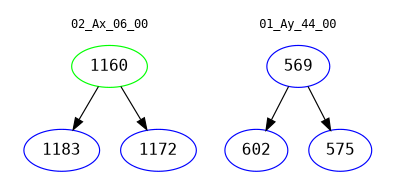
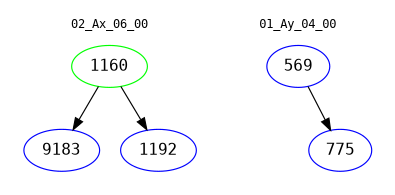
cluster "01_Ay_44_00": label "01_Ay_44_00" -> "01_Ay_04_00"
node "1183": label "1183" -> "9183"
node "1172": label "1172" -> "1192"
node "602": removed
node "575": label "575" -> "775"
